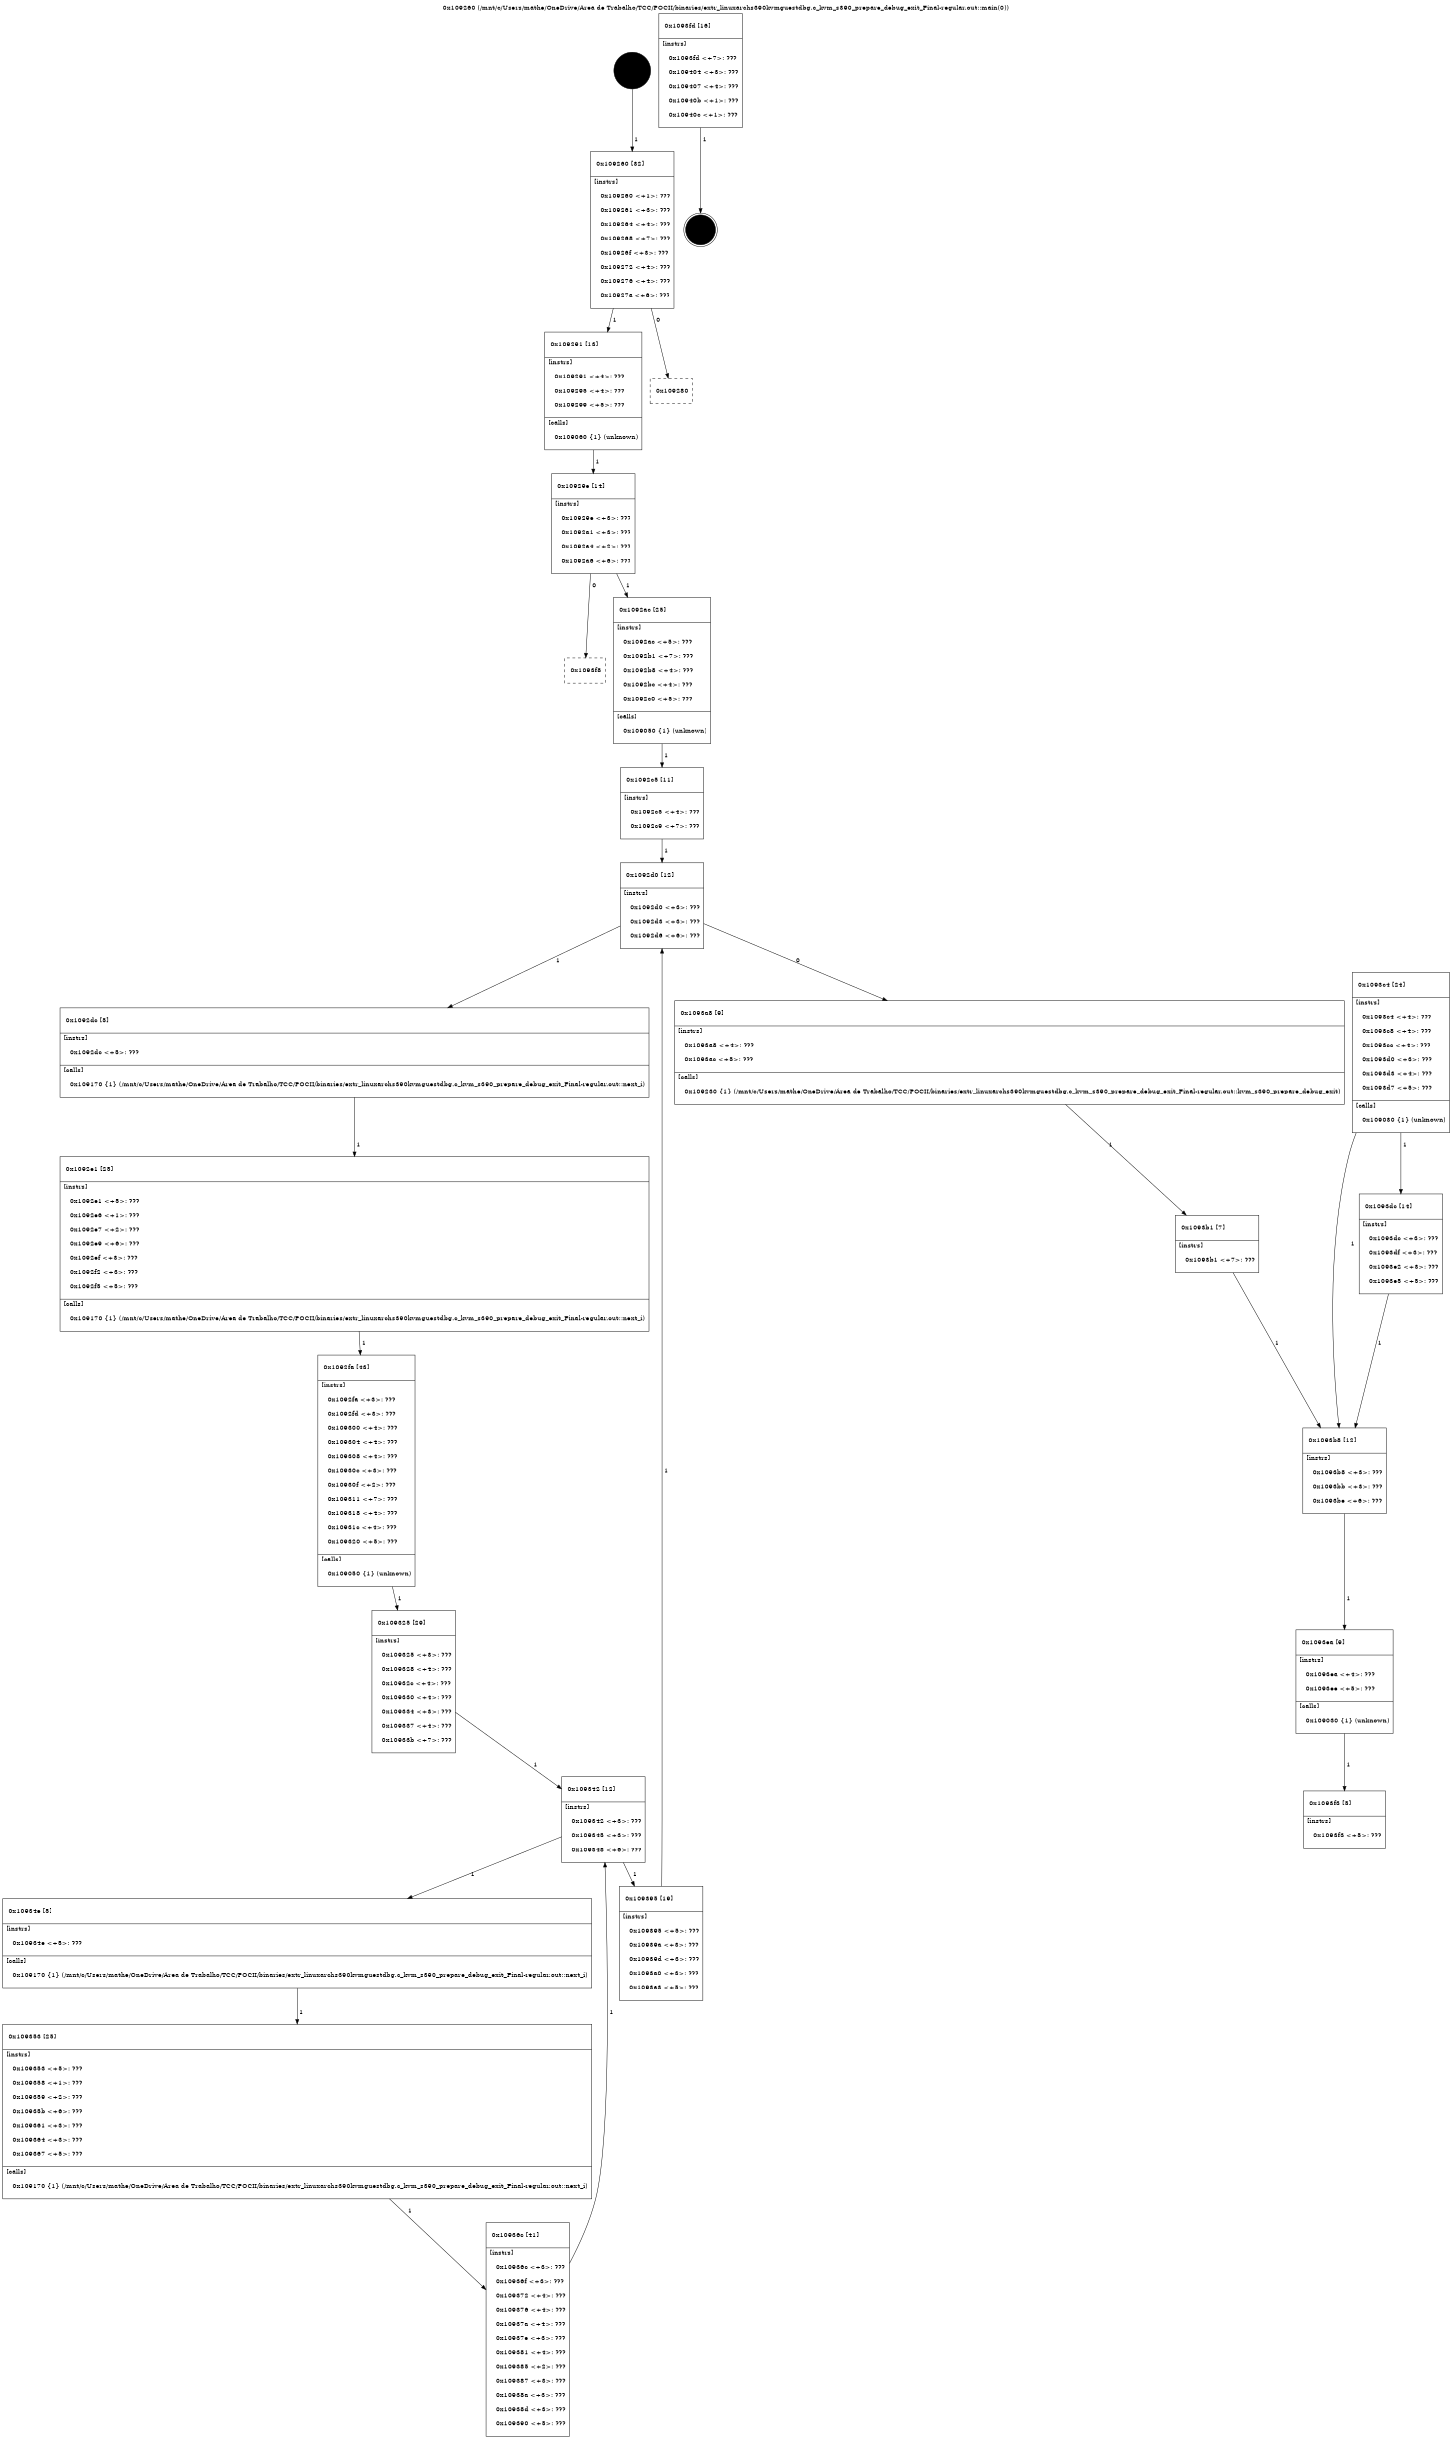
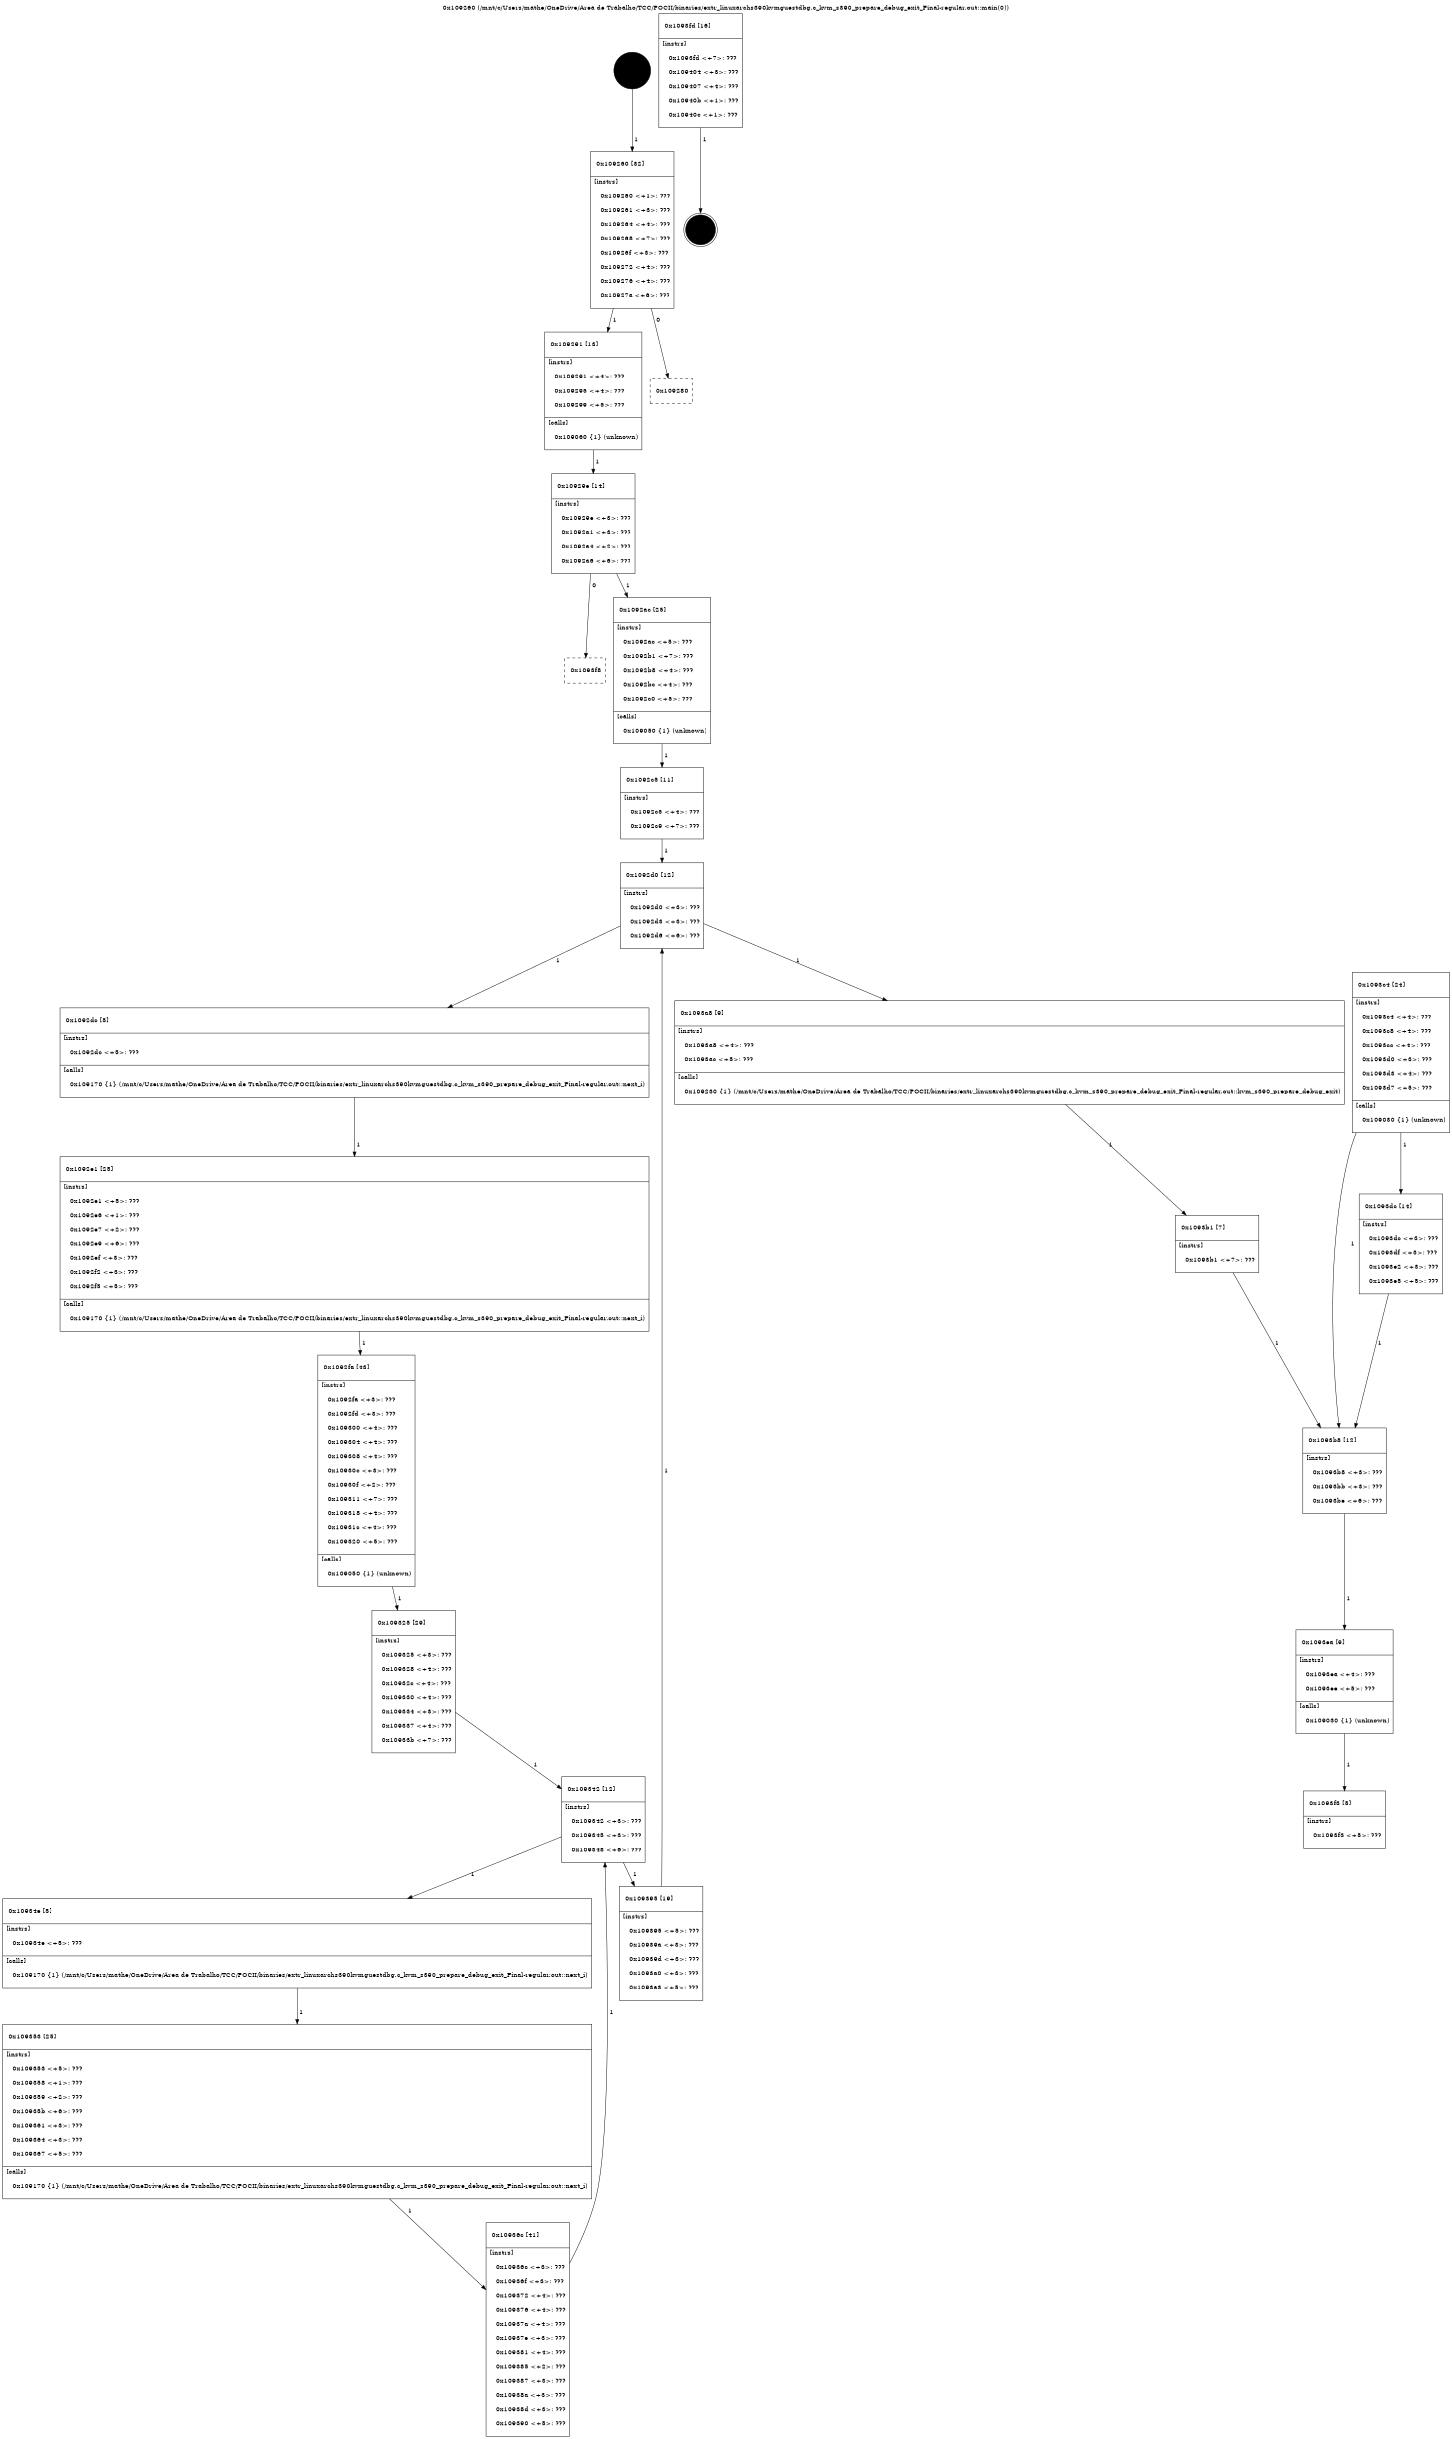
edge "0x1092d0 [12]" -> "0x1093a8 [9]": label " 0" -> " 1"
